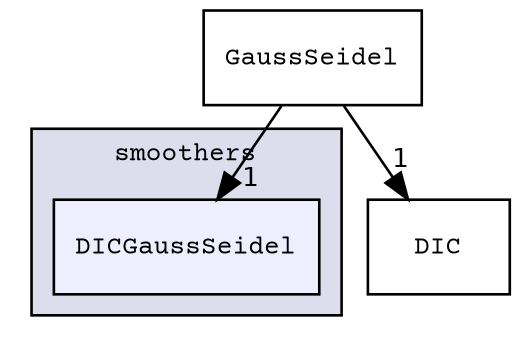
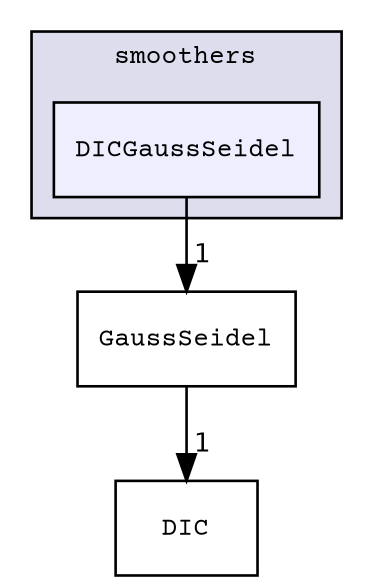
edge "GaussSeidel" -> "DICGaussSeidel": reversed
